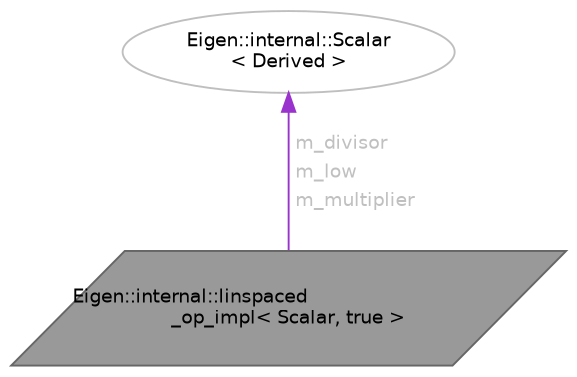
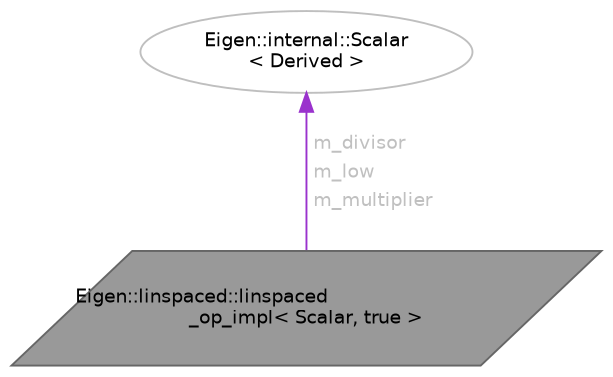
node "Eigen::internal::linspaced _op_impl< Scalar, true >": label "Eigen::internal::linspaced _op_impl< Scalar, true >" -> "Eigen::linspaced::linspaced _op_impl< Scalar, true >"
